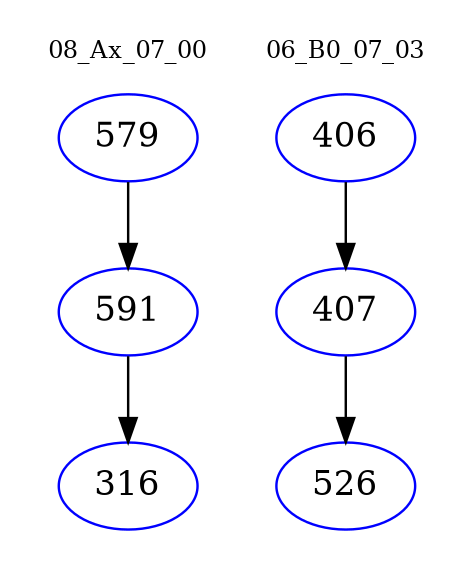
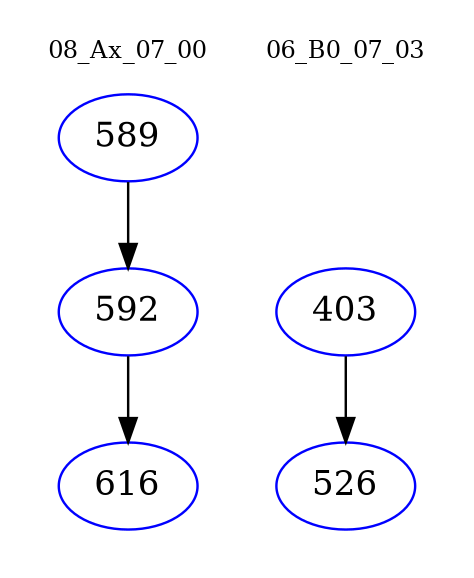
node "579": label "579" -> "589"
node "406": removed
node "591": label "591" -> "592"
node "407": label "407" -> "403"
node "316": label "316" -> "616"
